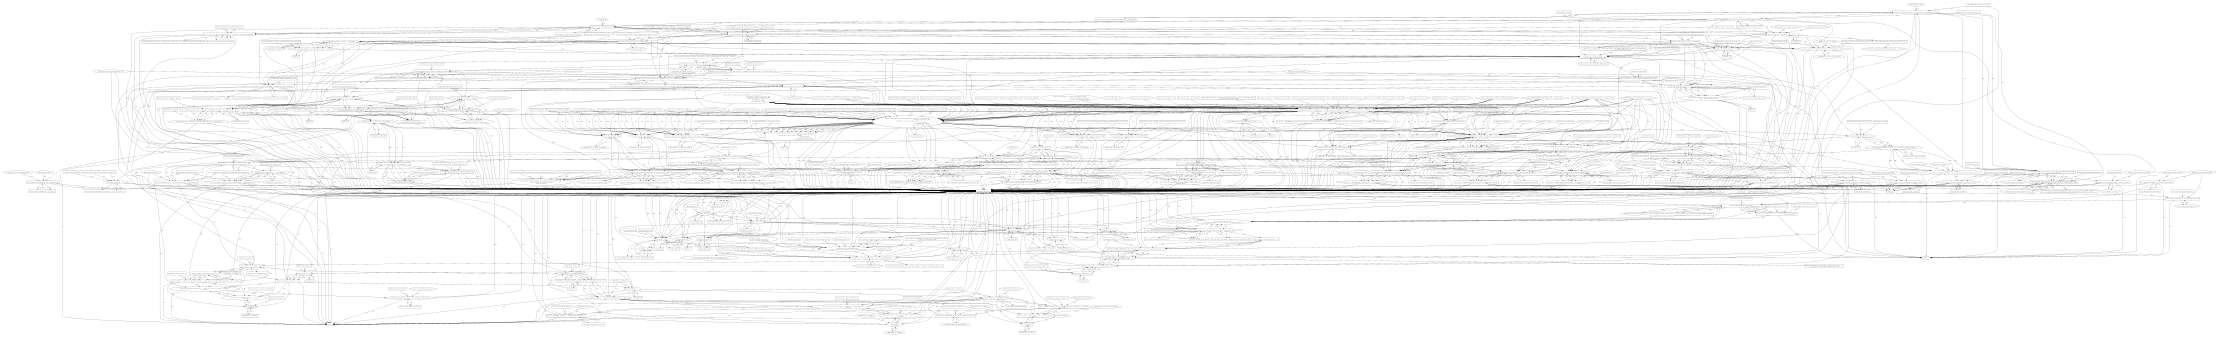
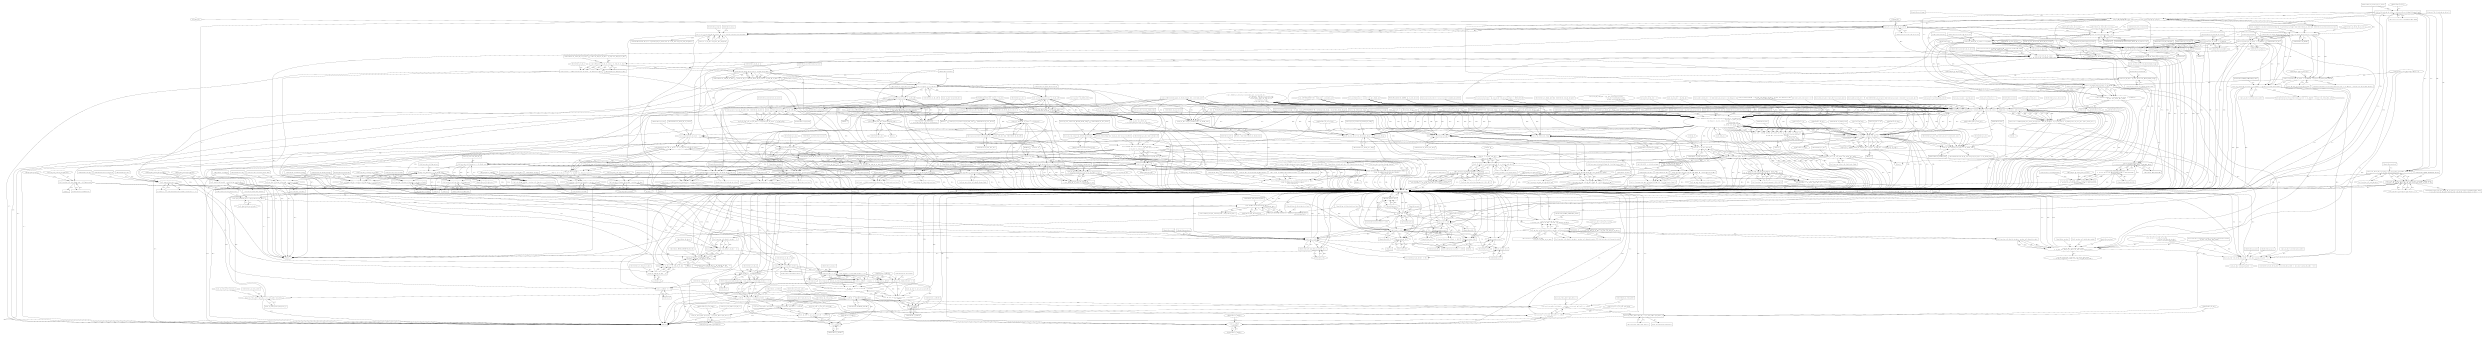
edge "(ControlStructure,if(u2_first_mb_in_slice > 0))" -> "(ControlStructure,if(u2_first_mb_in_slice == 0))": now "(Call,u2_first_mb_in_slice == 0)" -> "(ControlStructure,if(u2_first_mb_in_slice == 0))"
edge "(Call,ps_trns_addr->pu1_mb_v)" -> "(Call,ps_trns_addr->pu1_mb_v = ps_trns_addr->pu1_dest_v)": reversed
